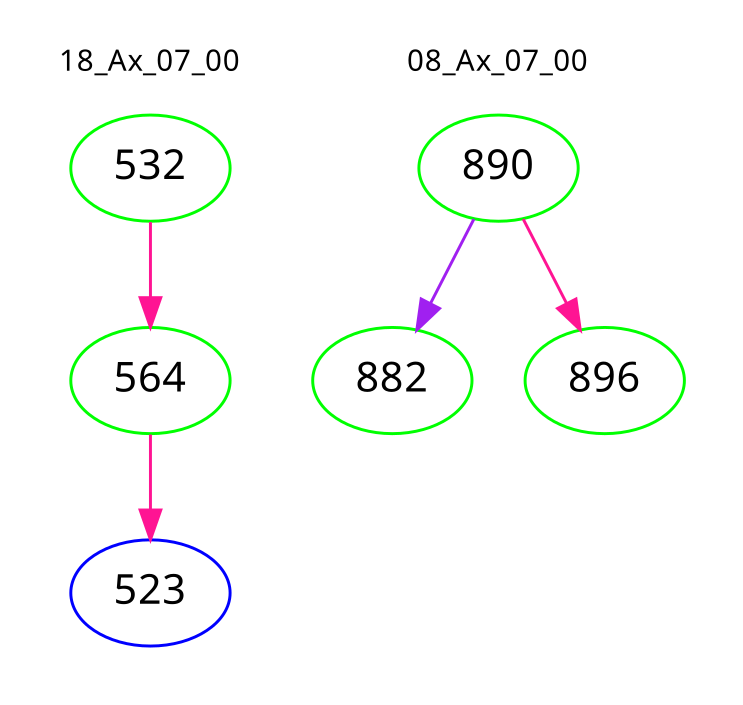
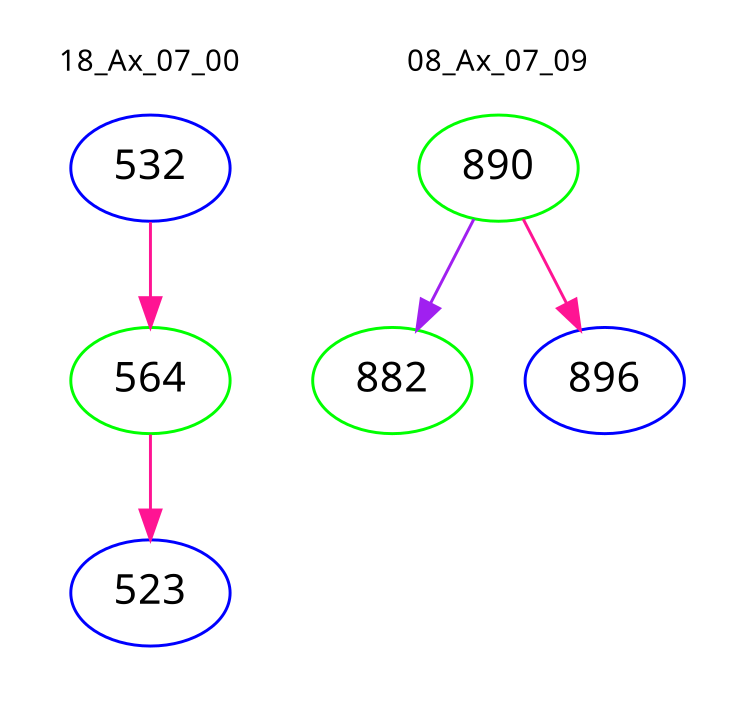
cluster "08_Ax_07_00": label "08_Ax_07_00" -> "08_Ax_07_09"
node "532": color green -> blue
node "896": color green -> blue
